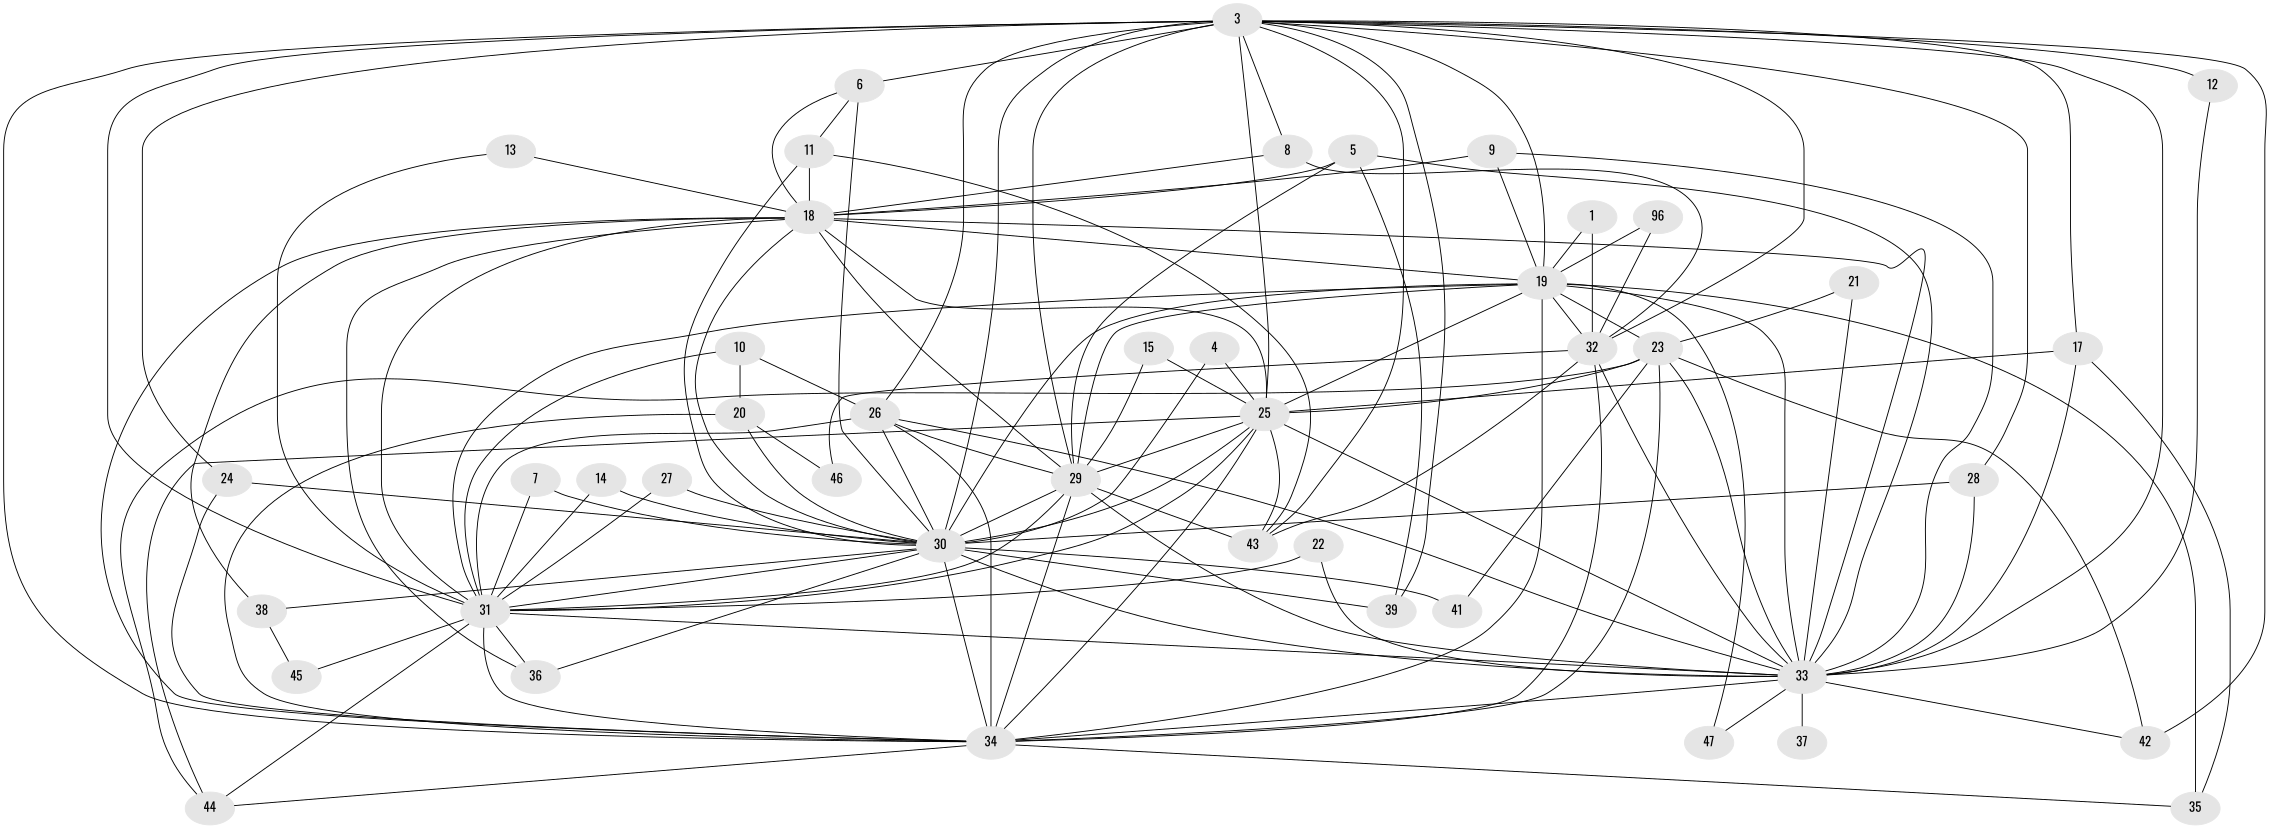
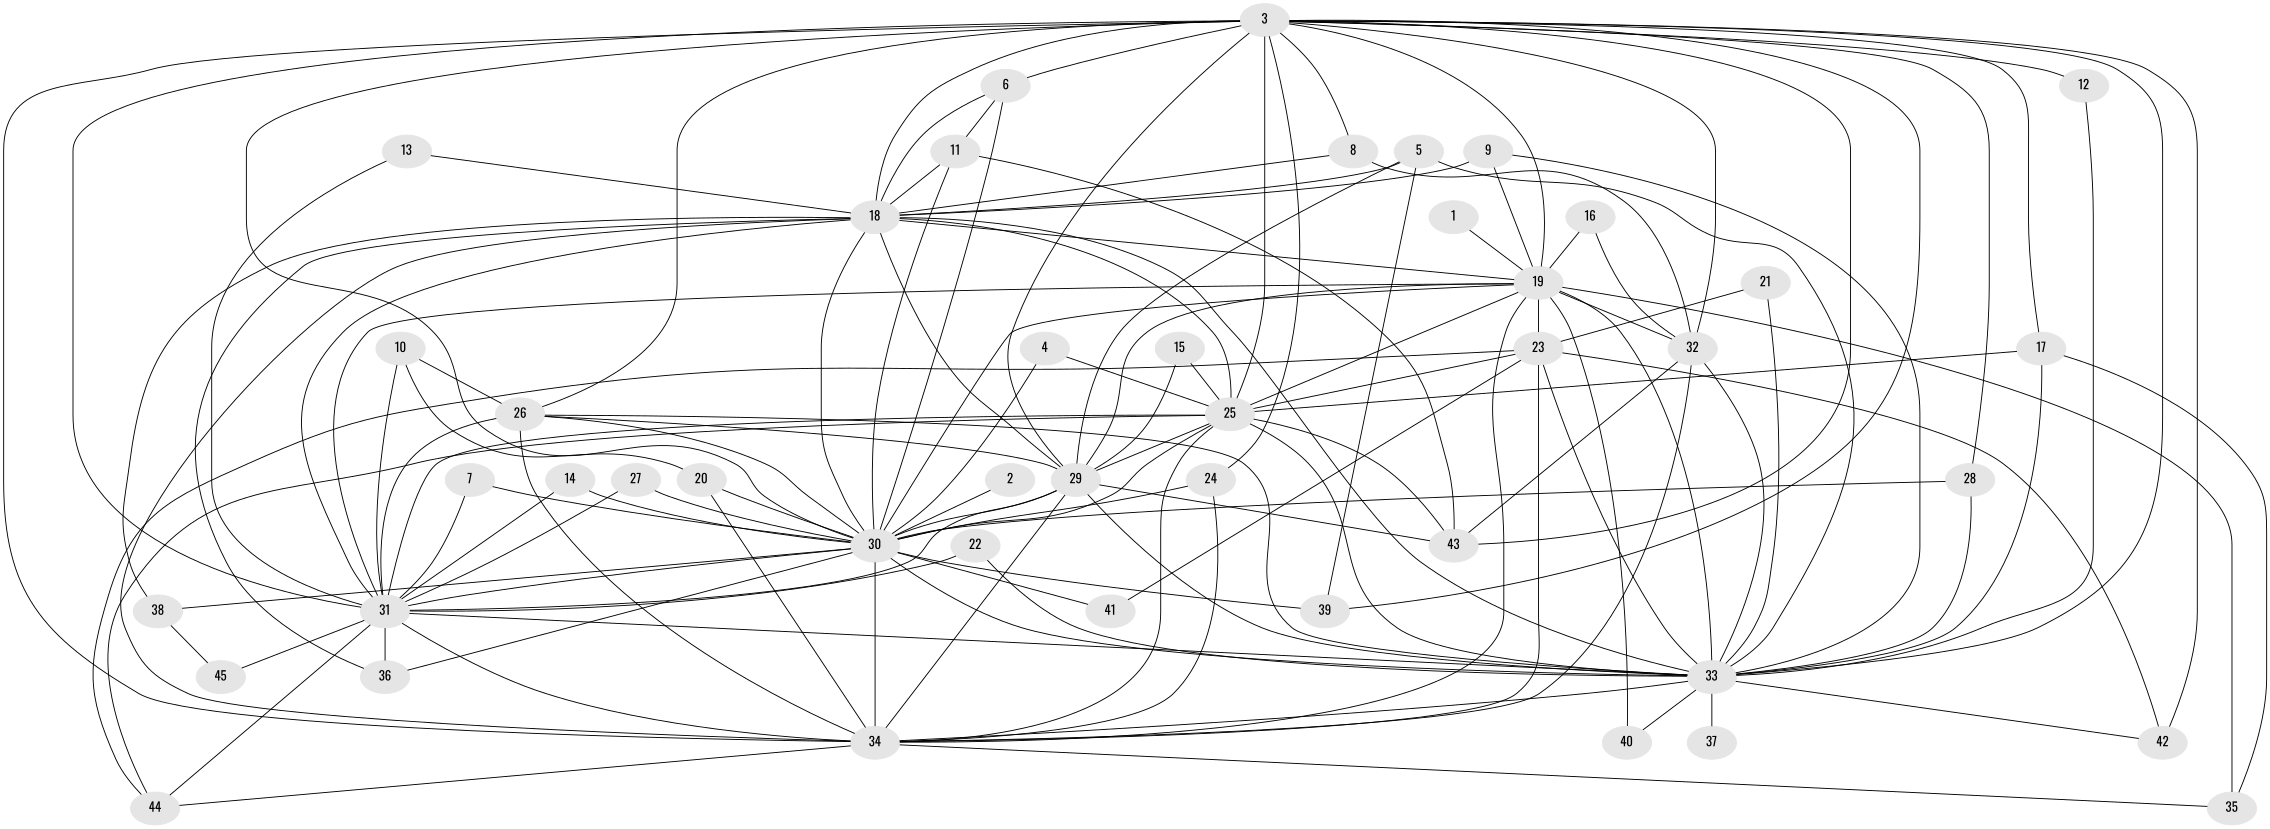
edge "3" -- "18": added
node "96": label "96" -> "16"
edge "1" -- "32": removed
node "46": removed
node "2": added
node "47": label "47" -> "40"
